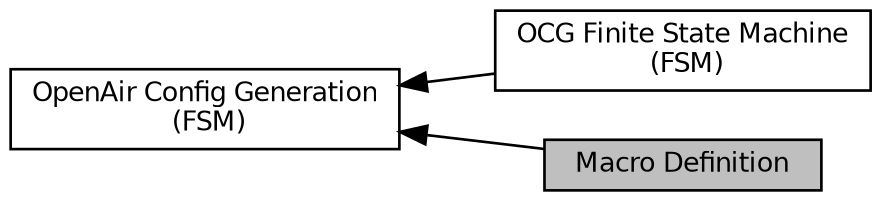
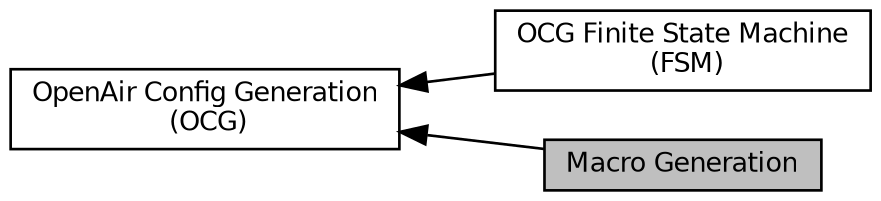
node "OpenAir Config Generation (FSM)": label "OpenAir Config Generation (FSM)" -> "OpenAir Config Generation (OCG)"
node "Macro Definition": label "Macro Definition" -> "Macro Generation"
